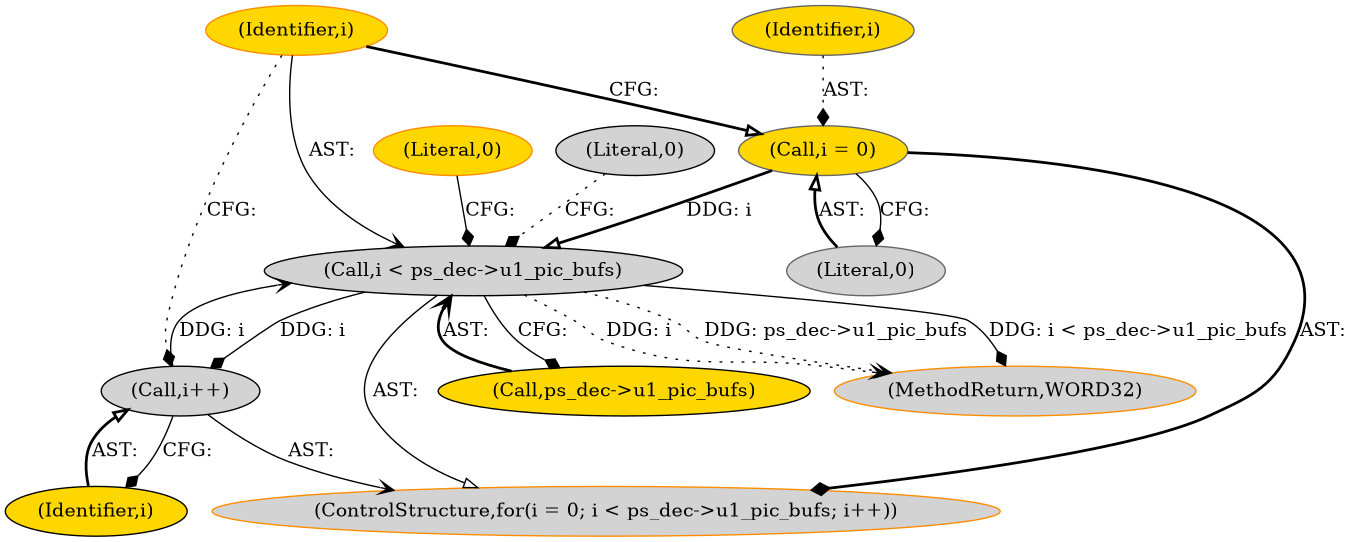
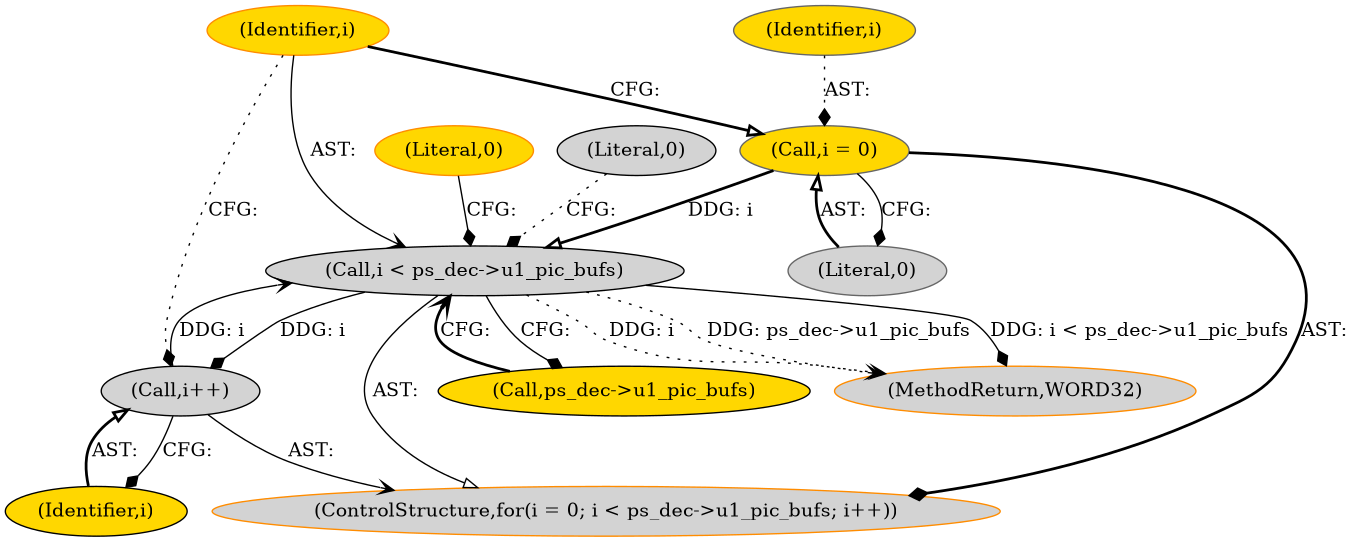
edge "(Call,ps_dec->u1_pic_bufs)" -> "(Call,i < ps_dec->u1_pic_bufs)": label "AST: " -> "CFG: "
